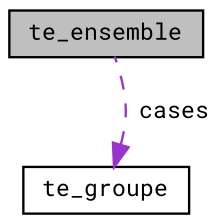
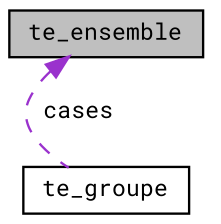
edge "te_ensemble" -> "te_groupe": reversed
